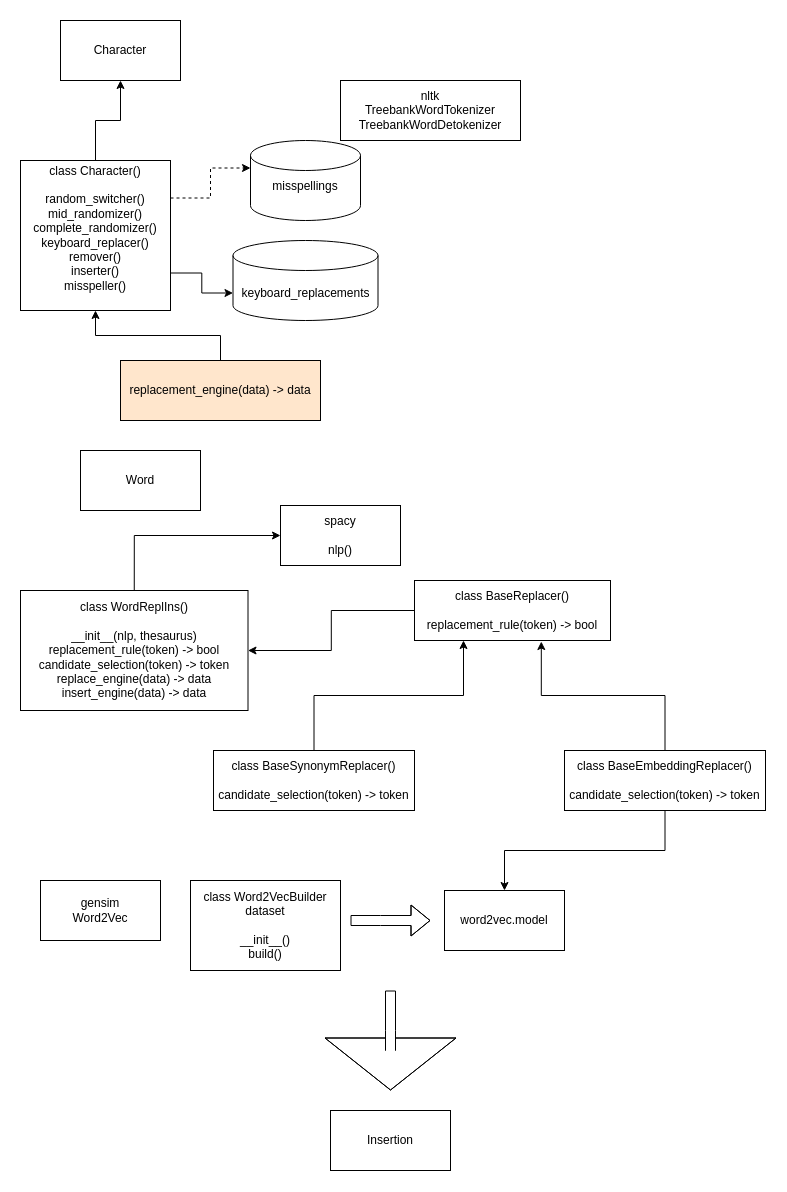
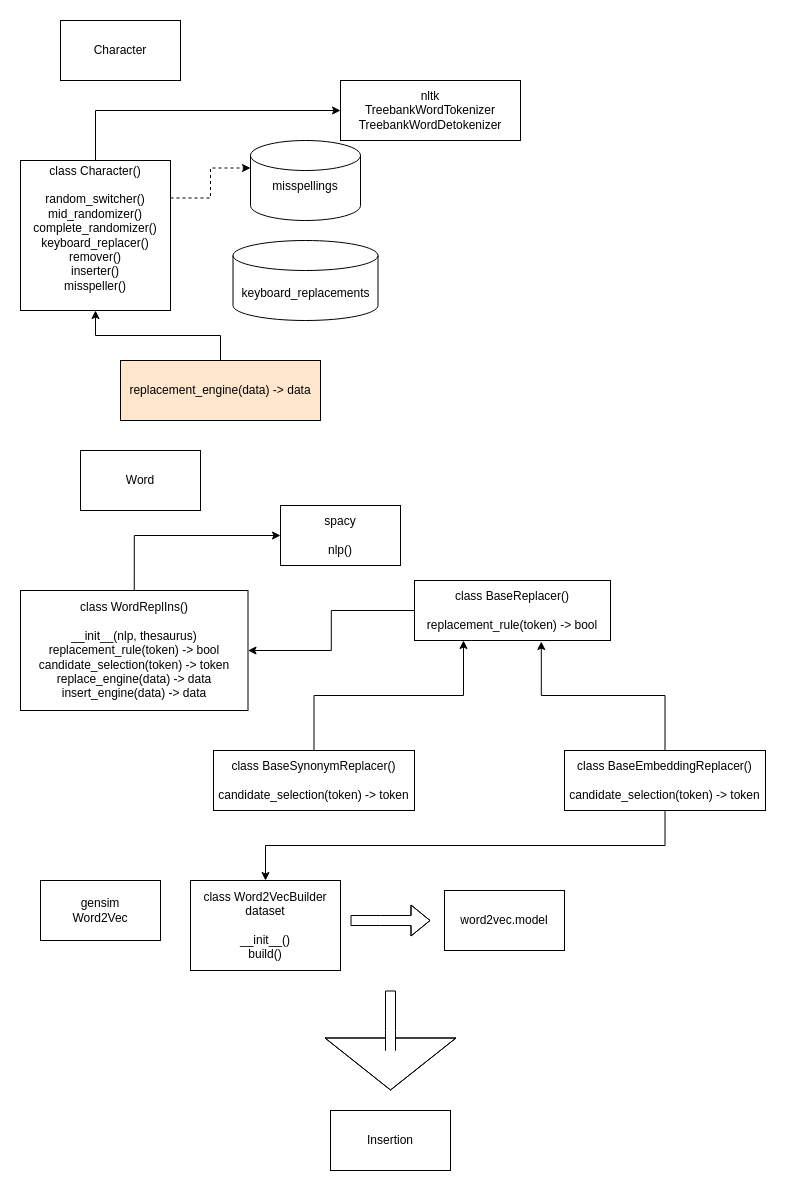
edge "class Character() random_switcher() mid_randomizer() complete_randomizer() keyboard_replacer() remover() inserter() misspeller()" -> "Character": now "class Character() random_switcher() mid_randomizer() complete_randomizer() keyboard_replacer() remover() inserter() misspeller()" -> "nltk TreebankWordTokenizer TreebankWordDetokenizer"
edge "class Character() random_switcher() mid_randomizer() complete_randomizer() keyboard_replacer() remover() inserter() misspeller()" -> "keyboard_replacements": removed
edge "class BaseEmbeddingReplacer() candidate_selection(token) -> token" -> "word2vec.model": now "class BaseEmbeddingReplacer() candidate_selection(token) -> token" -> "class Word2VecBuilder dataset __init__() build()"
